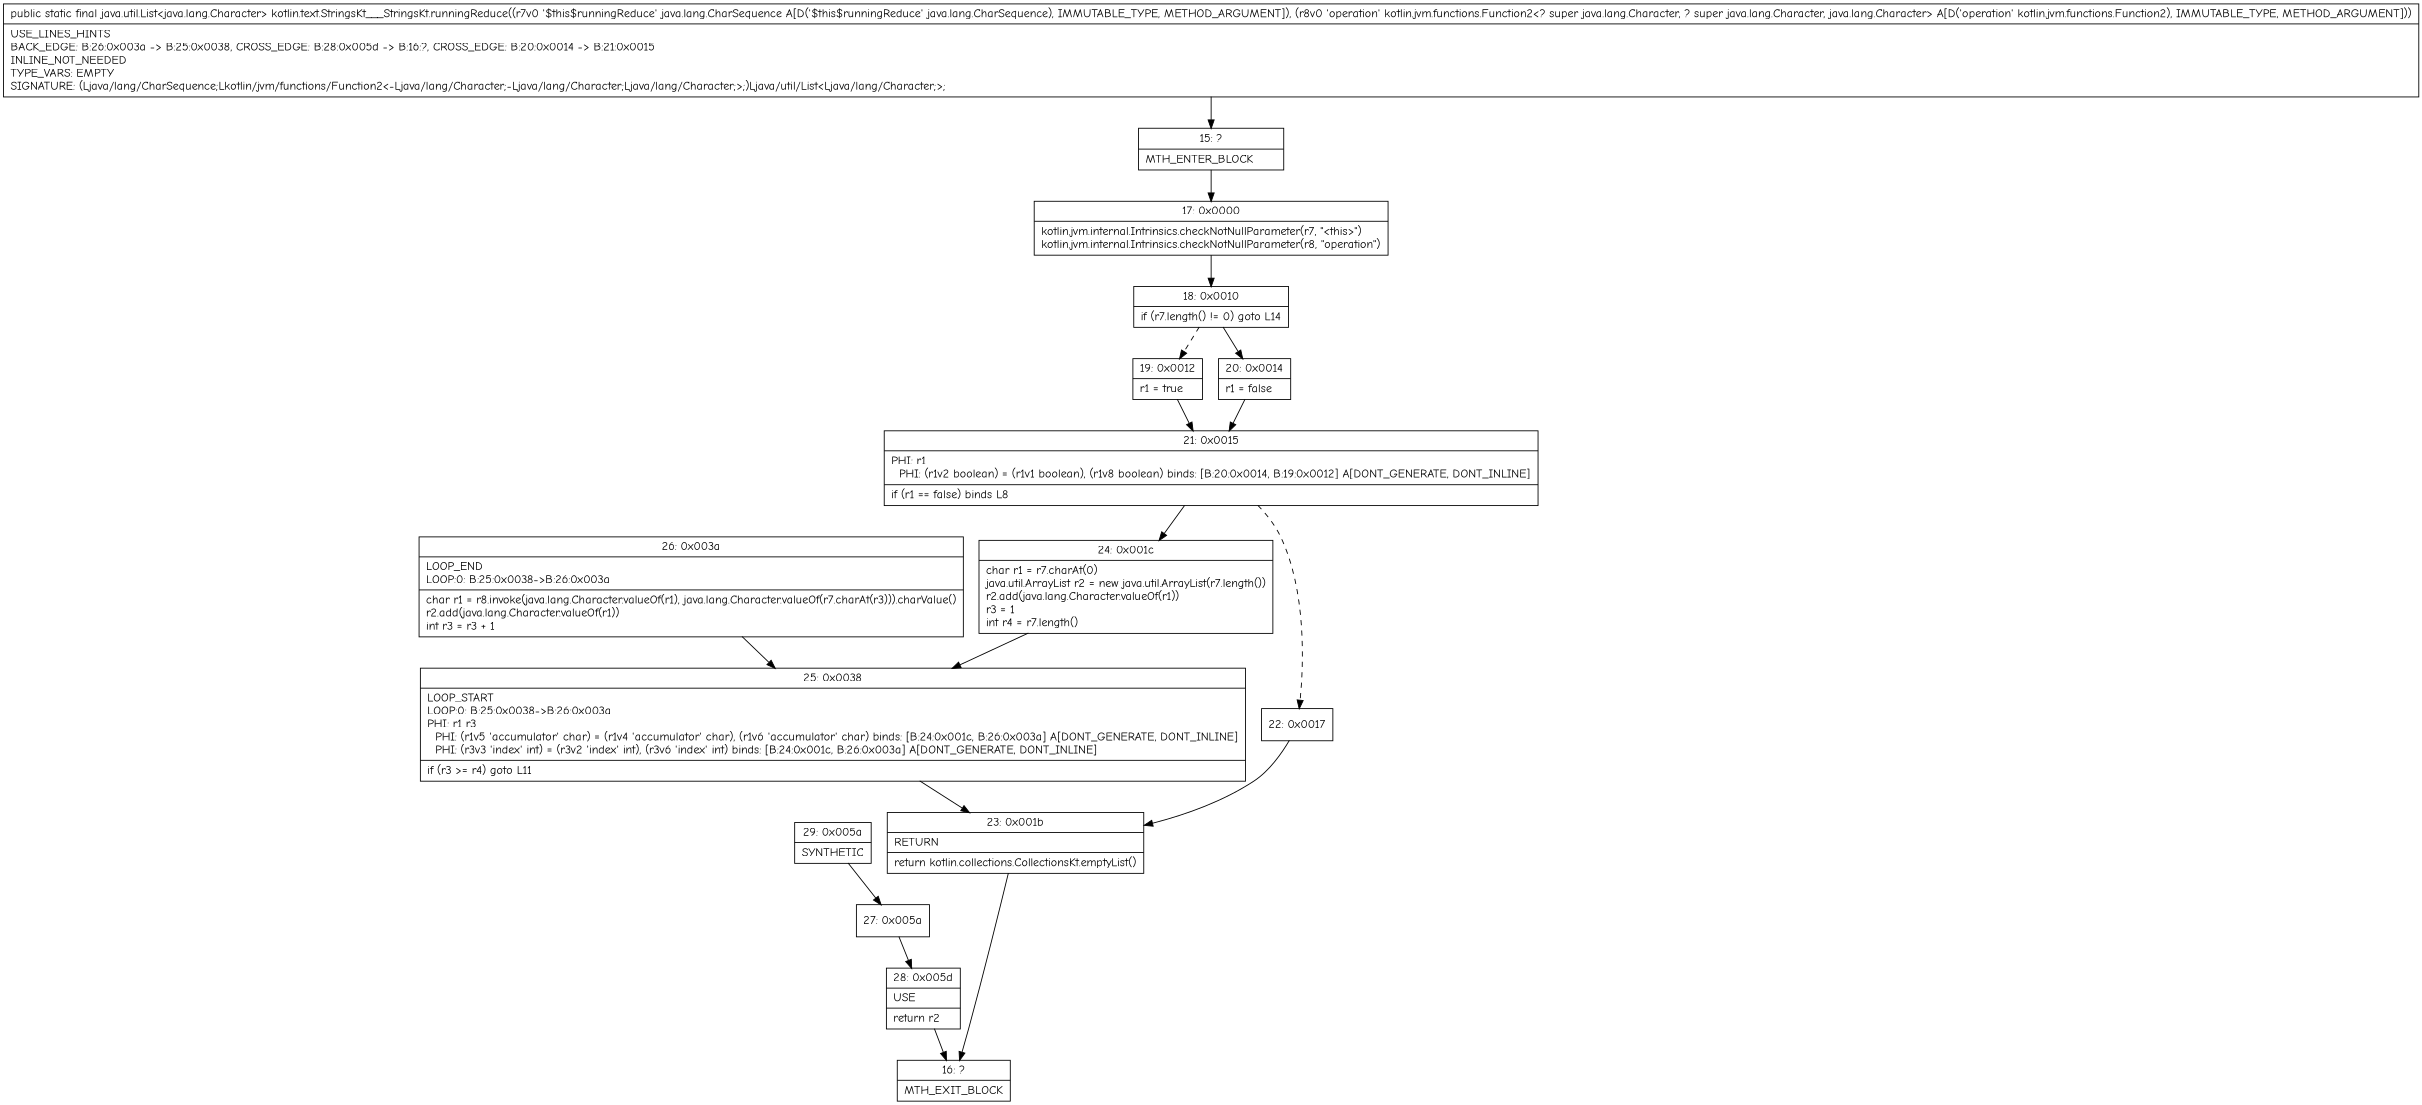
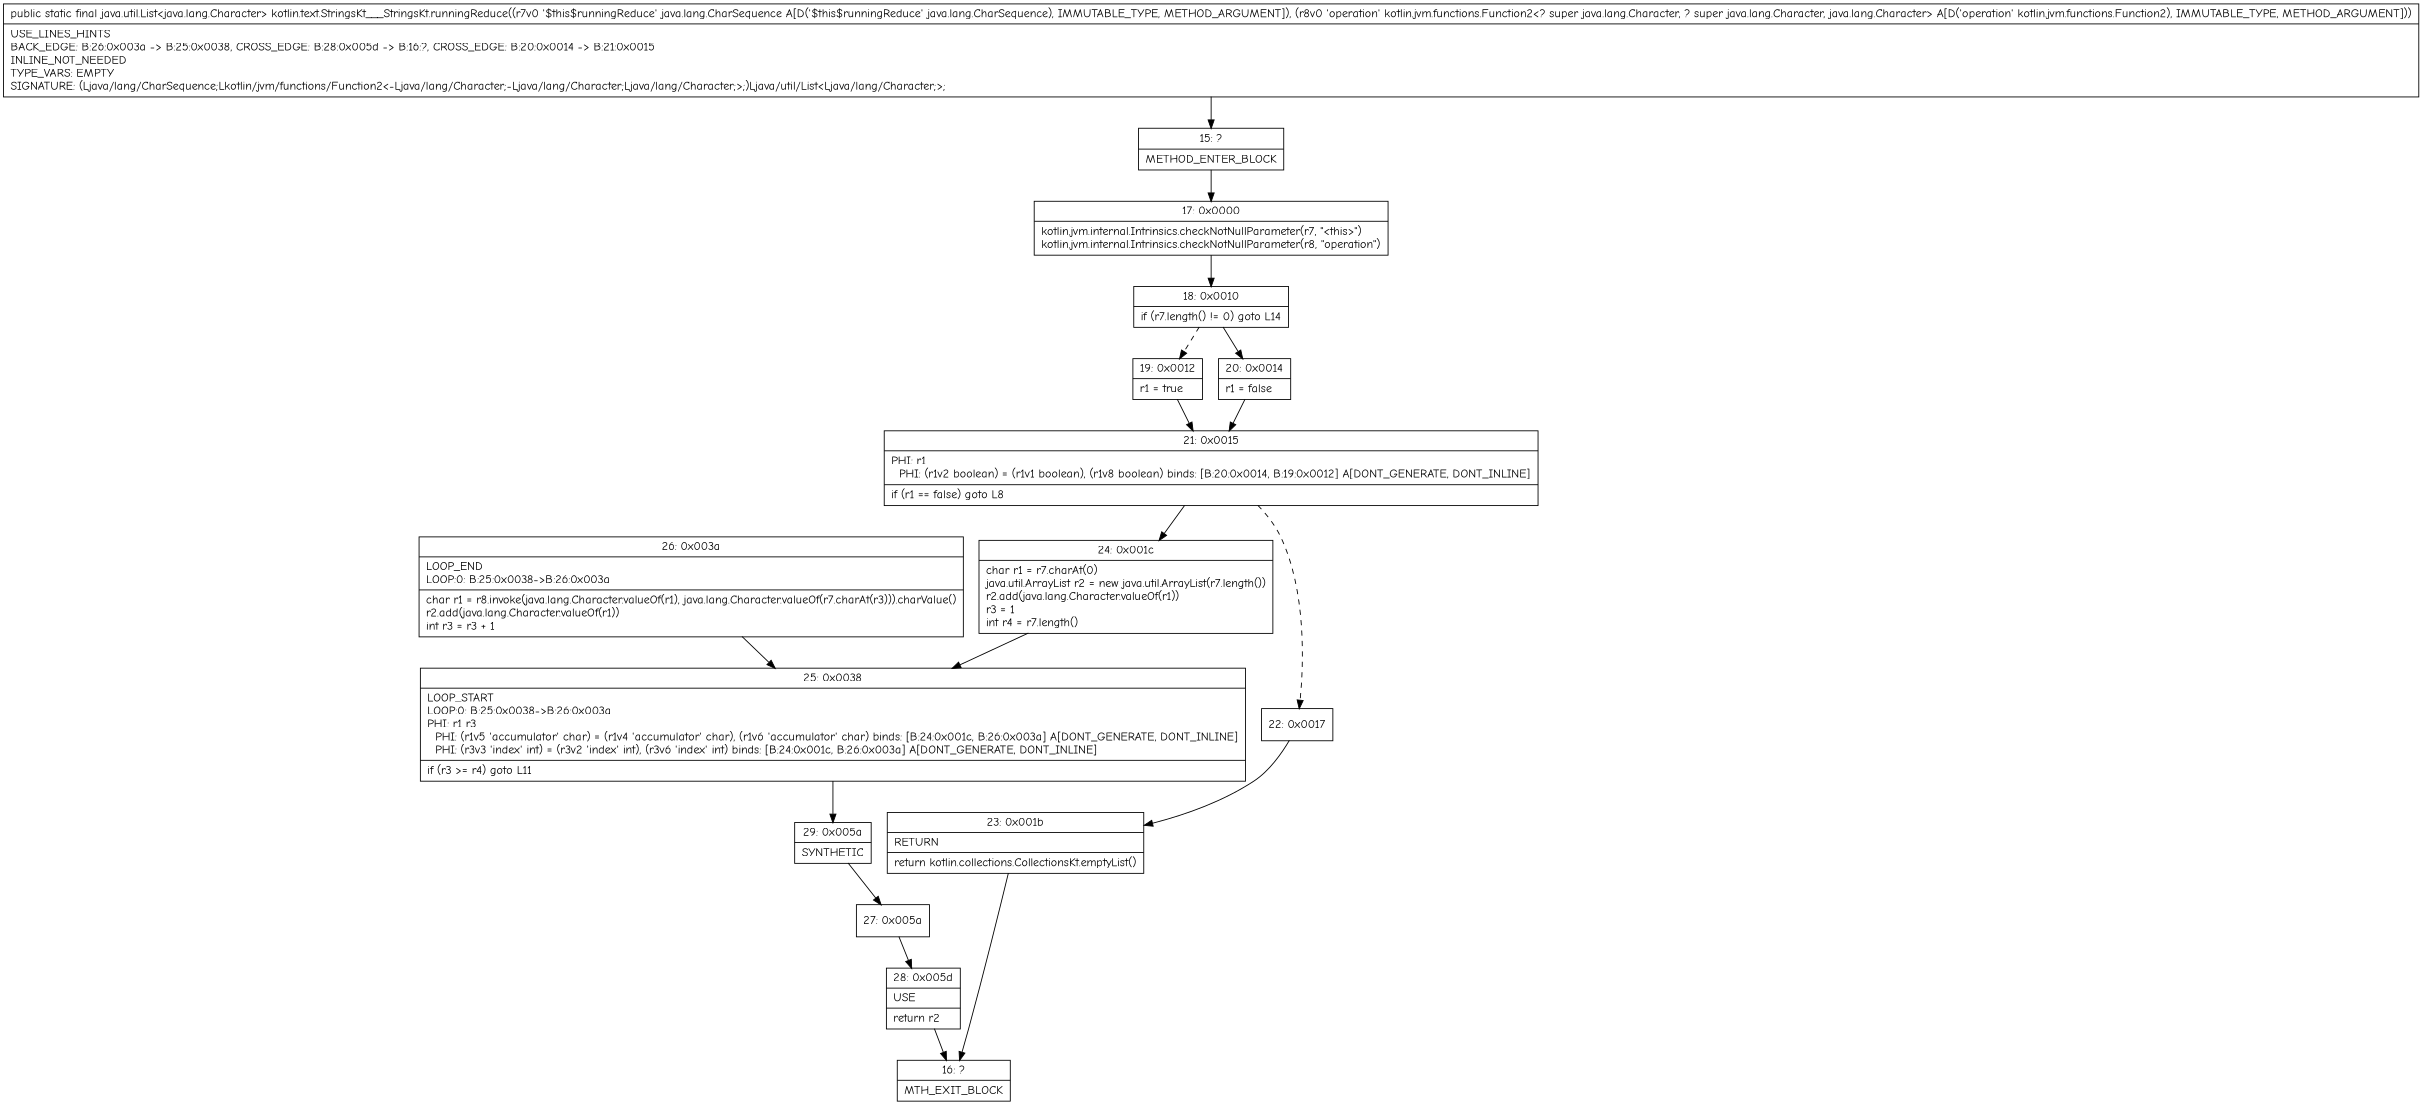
node "15: ?": text "MTH_ENTER_BLOCK" -> "METHOD_ENTER_BLOCK"
node "21: 0x0015": text "if (r1 == false) binds L8" -> "if (r1 == false) goto L8"
edge "25: 0x0038" -> "23: 0x001b": now "25: 0x0038" -> "29: 0x005a"
